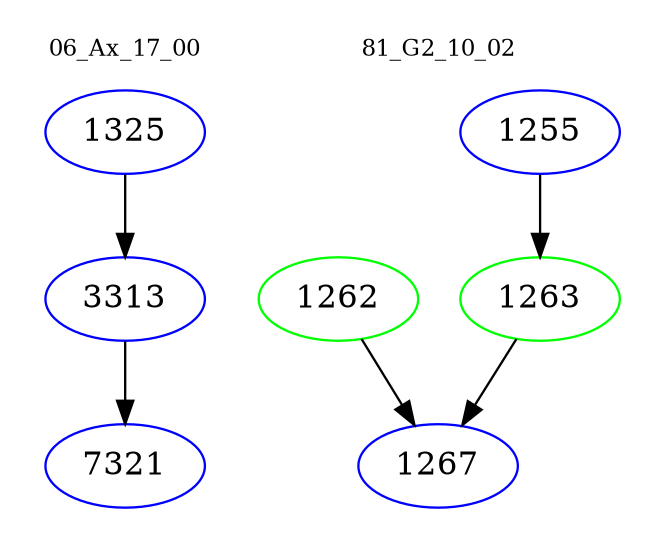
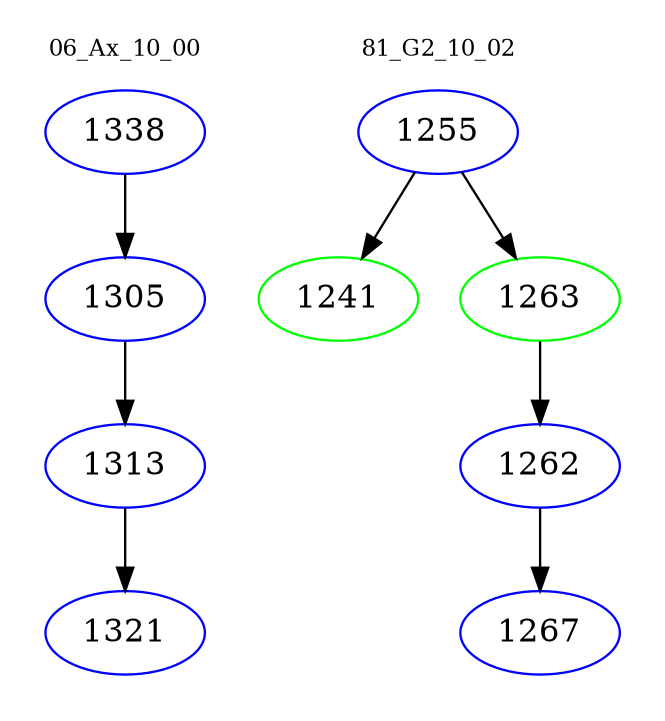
cluster "06_Ax_17_00": label "06_Ax_17_00" -> "06_Ax_10_00"
node "1325": label "1325" -> "1305"
node "1338": added
node "3313": label "3313" -> "1313"
node "1241": added
node "1262": color green -> blue
edge "1263" -> "1267": now "1263" -> "1262"
node "7321": label "7321" -> "1321"
